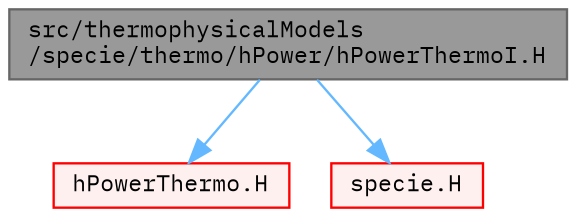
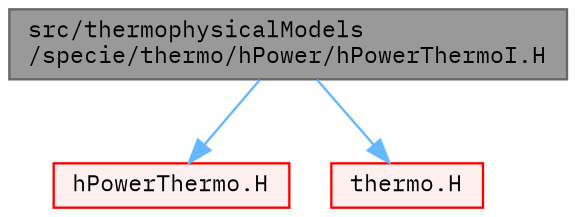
node "specie.H": label "specie.H" -> "thermo.H"
